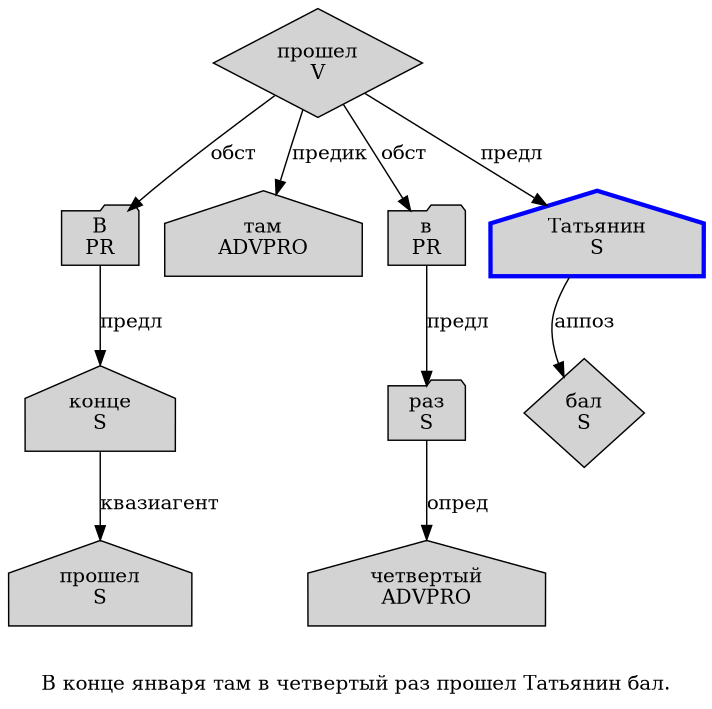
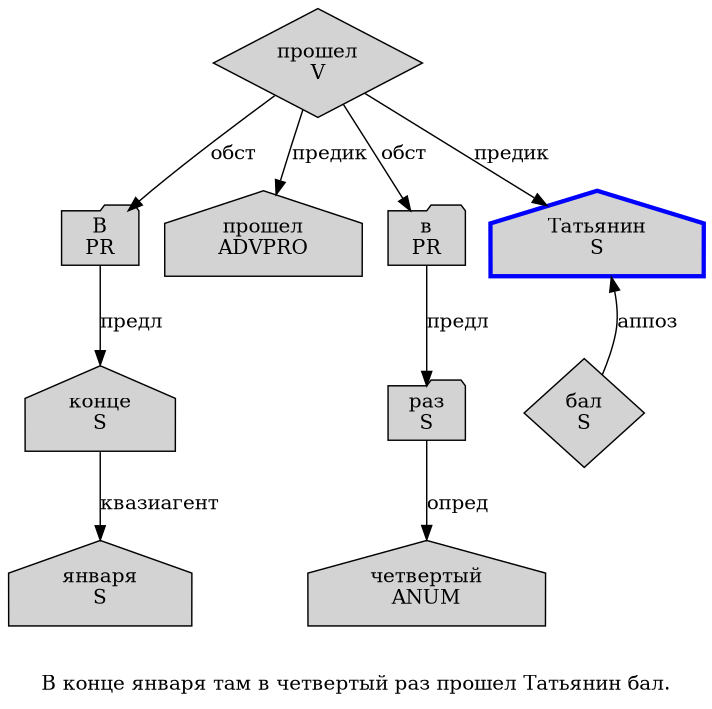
edge "прошел V" -> "Татьянин S": label "предл" -> "предик"
node "там ADVPRO": label "там ADVPRO" -> "прошел ADVPRO"
edge "Татьянин S" -> "бал S": reversed
node "прошел S": label "прошел S" -> "января S"
node "четвертый ADVPRO": label "четвертый ADVPRO" -> "четвертый ANUM"
